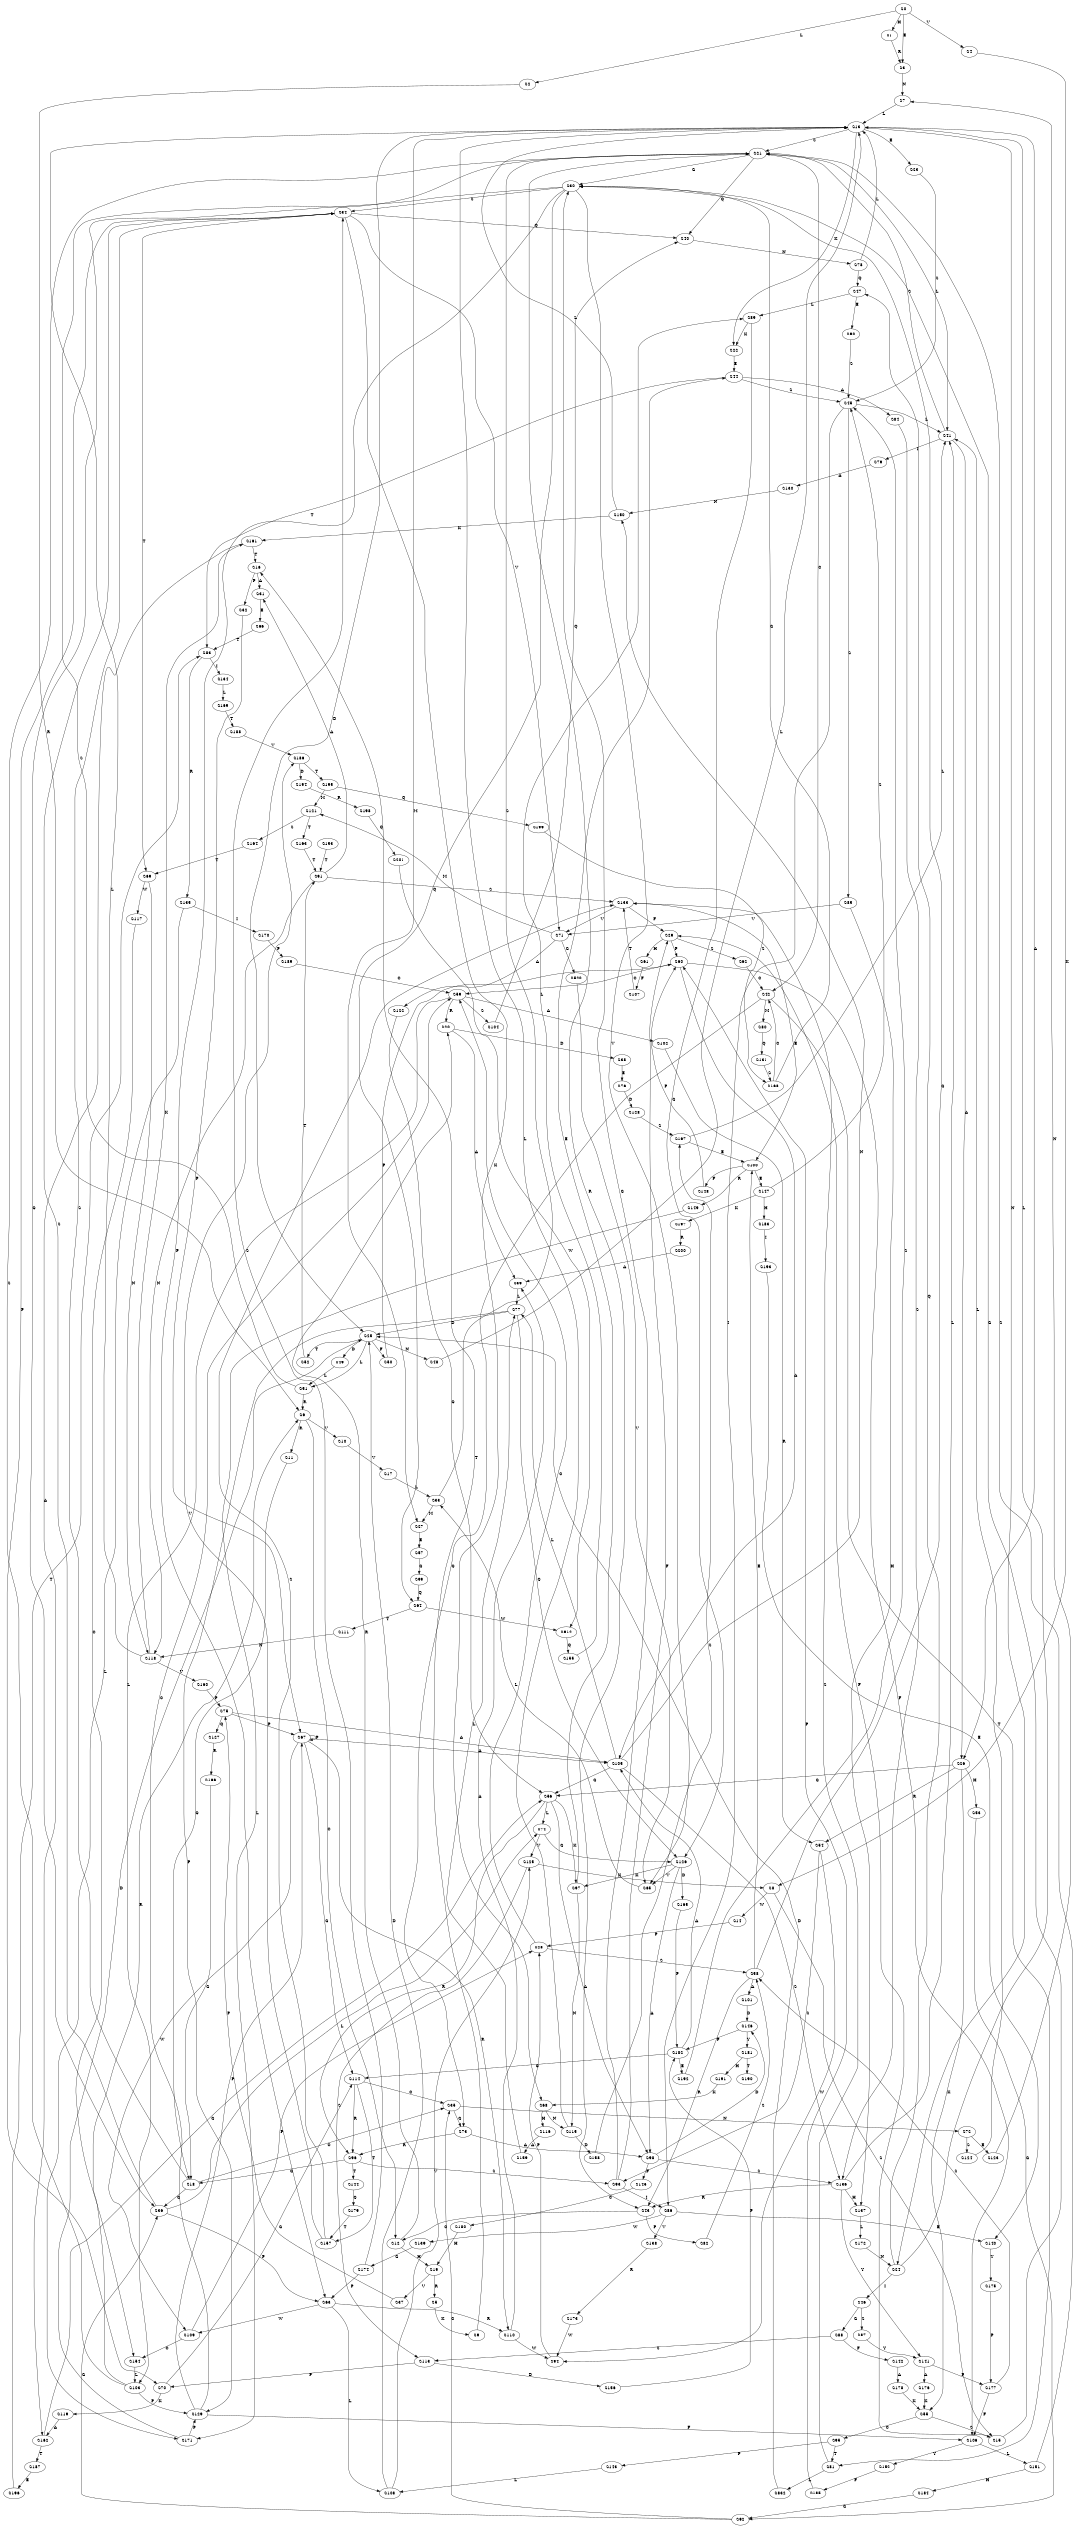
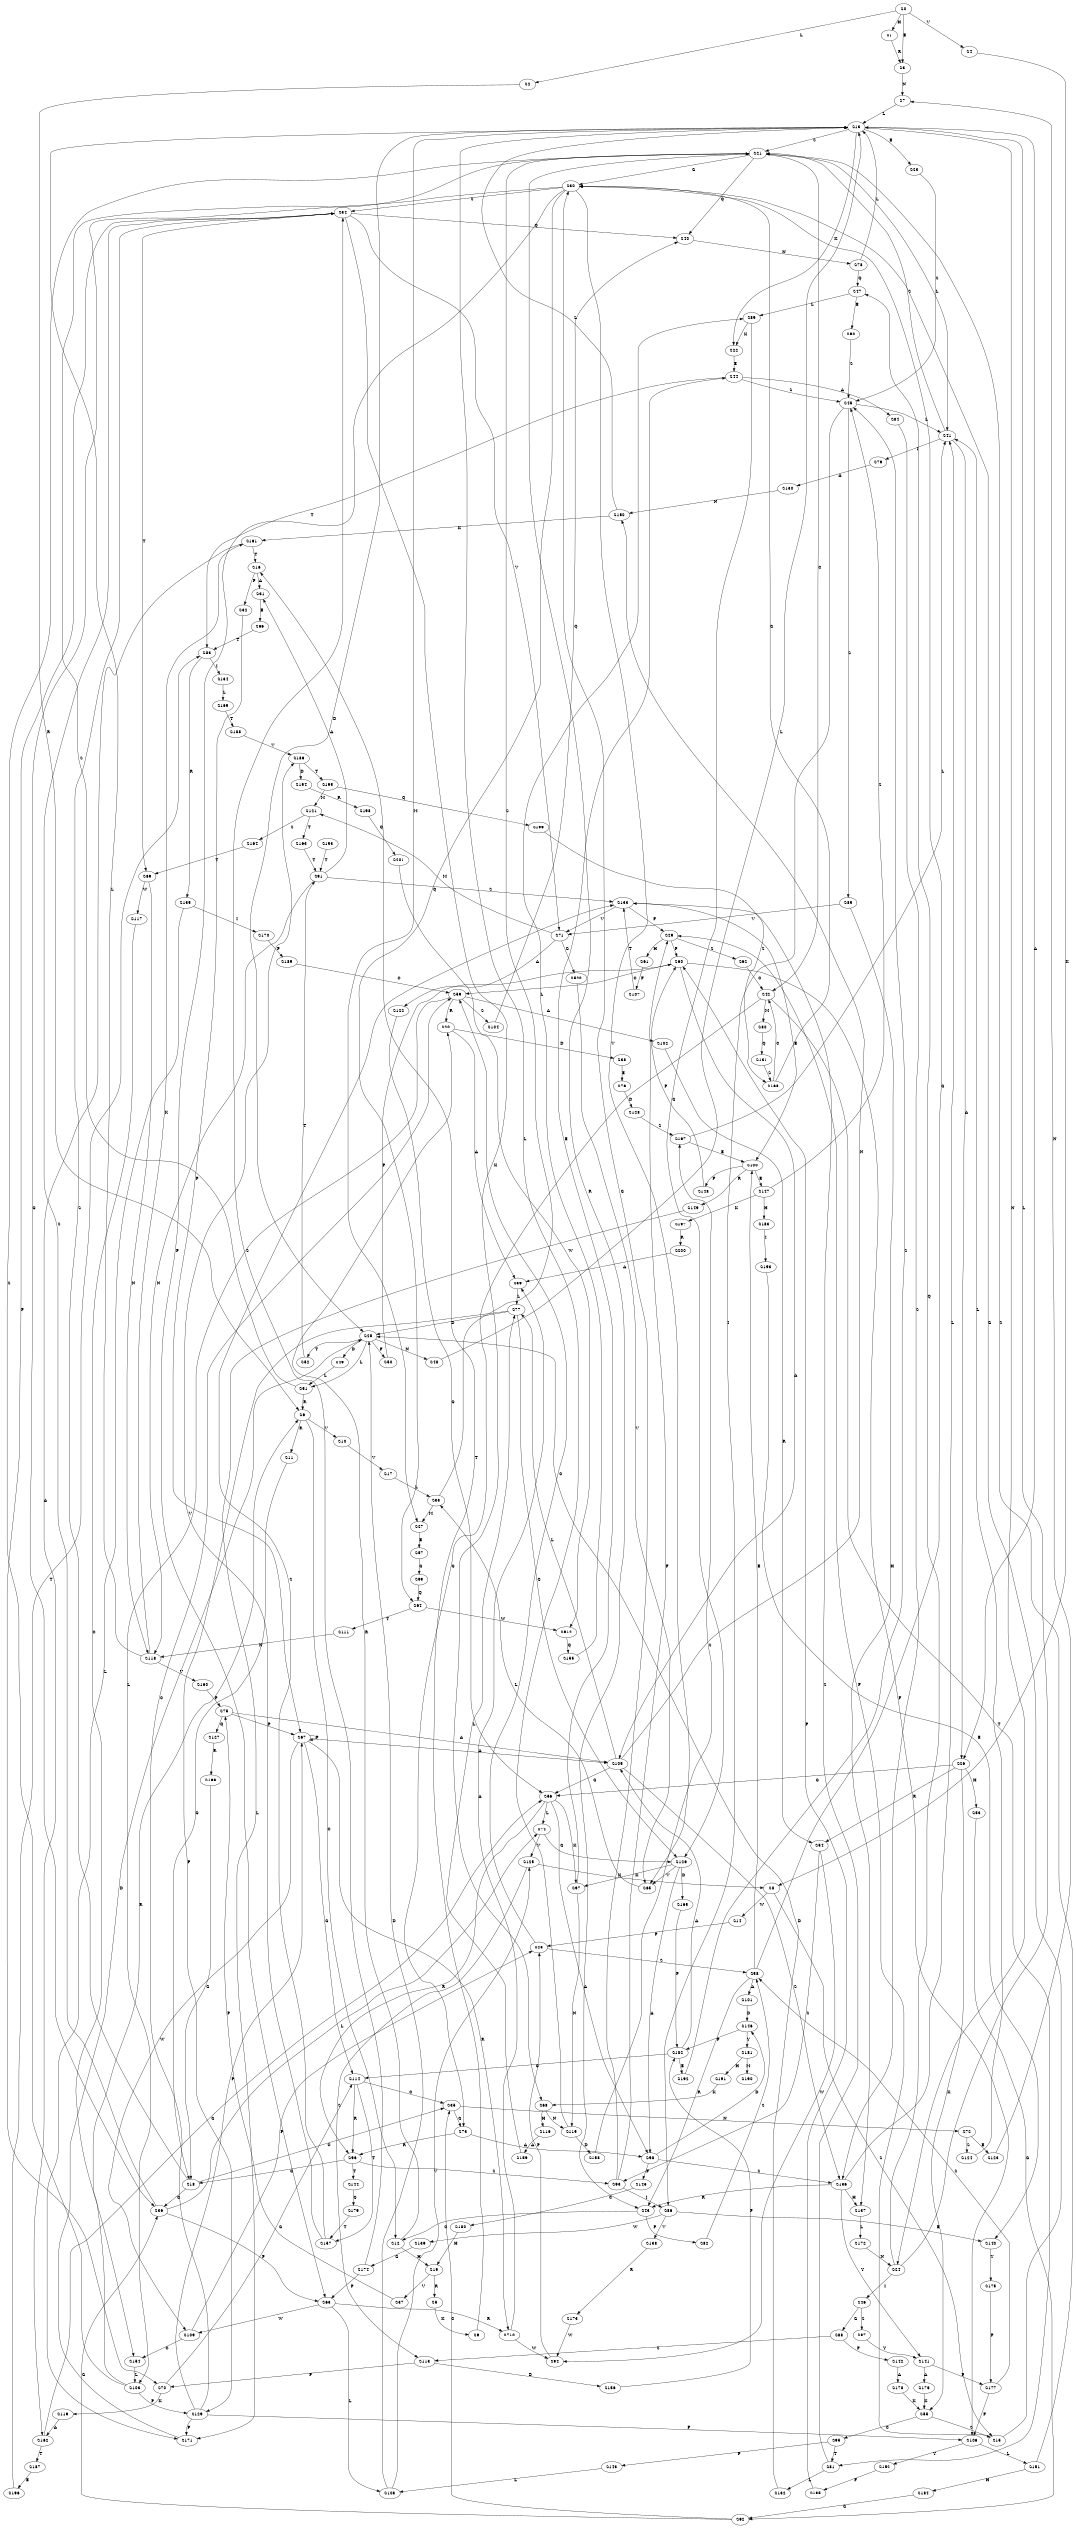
edge "S181" -> "S190": label "T" -> "M"
node "S110": label "S110" -> "S710"
edge "S171" -> "S129": reversed
node "S832": label "S832" -> "S132"
